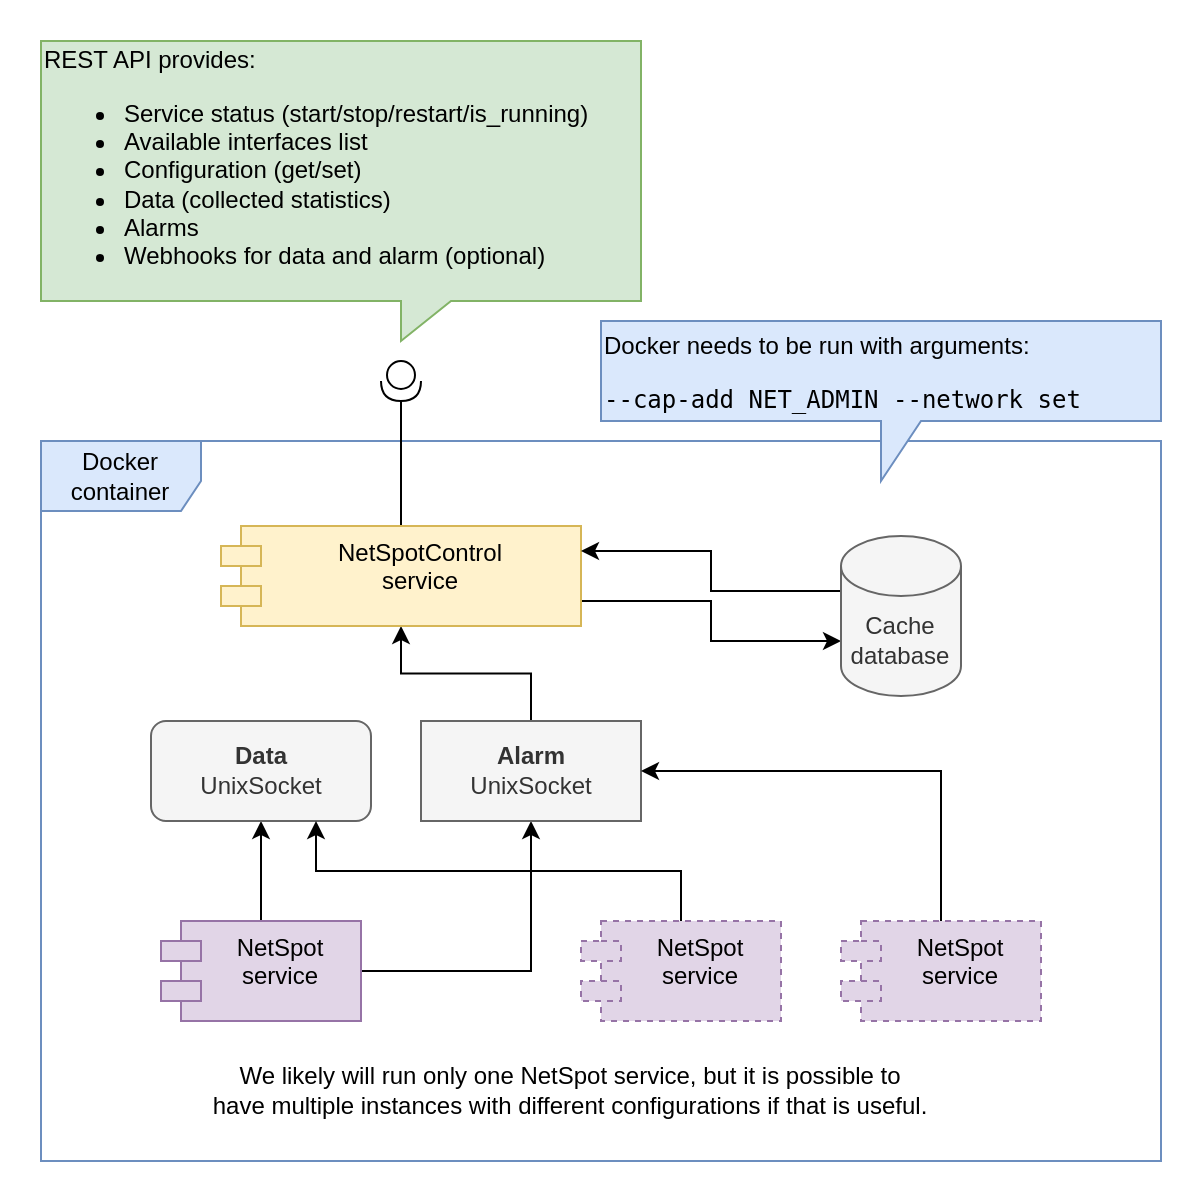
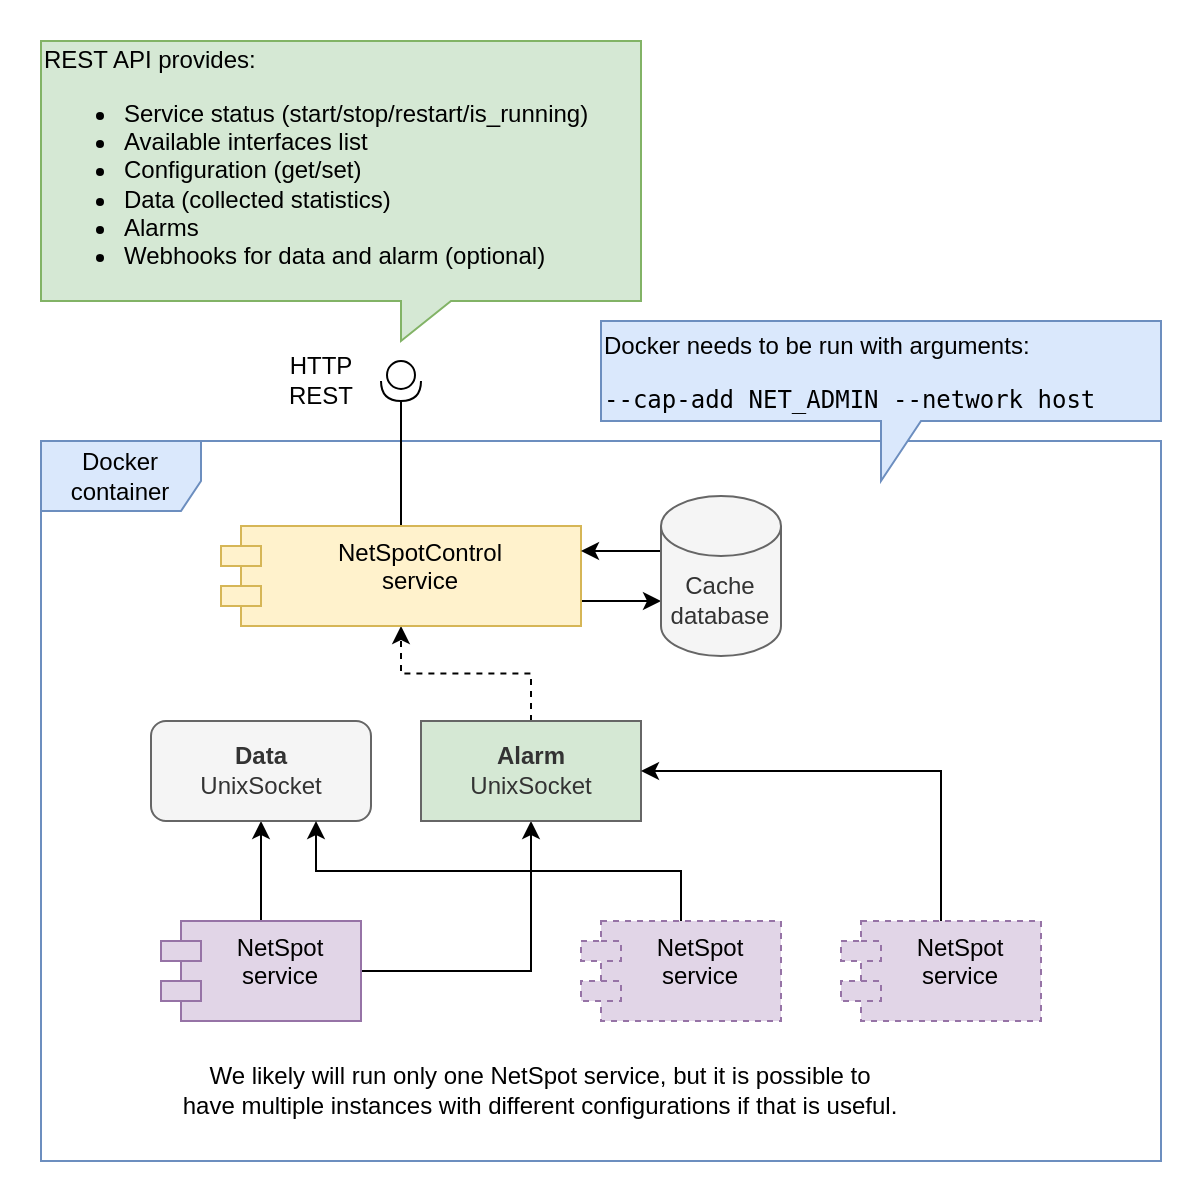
node "Docker needs to be run with arguments: --cap-add NET_ADMIN --network set": label "Docker needs to be run with arguments: --cap-add NET_ADMIN --network set" -> "Docker needs to be run with arguments: --cap-add NET_ADMIN --network host"
node "HTTP REST": added
node "Cache database": moved (901, 616) -> (721, 576)
edge "Alarm UnixSocket" -> "NetSpotControl service": style solid -> dashed
node "Alarm UnixSocket": fillcolor #f5f5f5 -> #d5e8d4
node "We likely will run only one NetSpot service, but it is possible to have multiple instances with different configurations if that is useful.": moved (571, 1091) -> (541, 1091)
